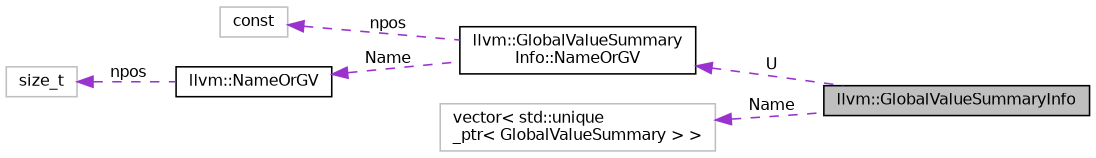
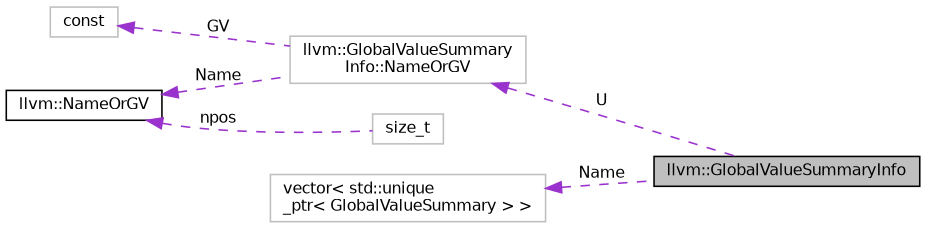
edge "llvm::GlobalValueSummary Info::NameOrGV" -> "const": label " npos" -> " GV"
node "llvm::GlobalValueSummary Info::NameOrGV": color black -> grey75
edge "llvm::NameOrGV" -> "size_t": reversed
